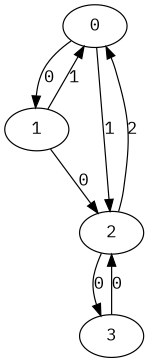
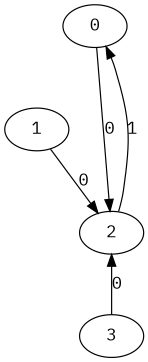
edge "0" -> "1": removed, label "0"
edge "1" -> "0": removed, label "1"
edge "0" -> "2": label "1" -> "0"
edge "2" -> "0": label "2" -> "1"
edge "2" -> "3": removed, label "0"
